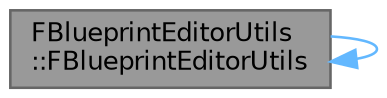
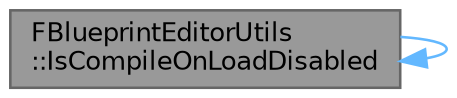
node "FBlueprintEditorUtils ::FBlueprintEditorUtils": label "FBlueprintEditorUtils ::FBlueprintEditorUtils" -> "FBlueprintEditorUtils ::IsCompileOnLoadDisabled"
